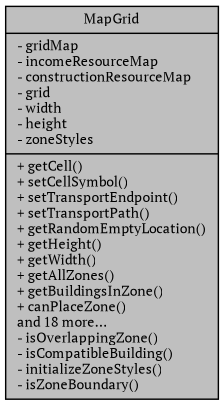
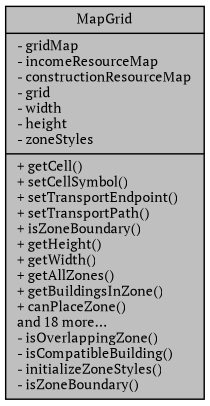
node "MapGrid": text "+ getRandomEmptyLocation()" -> "+ isZoneBoundary()"
